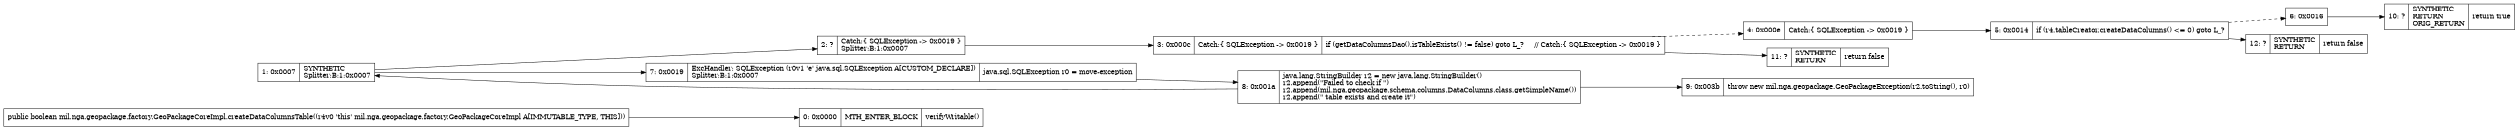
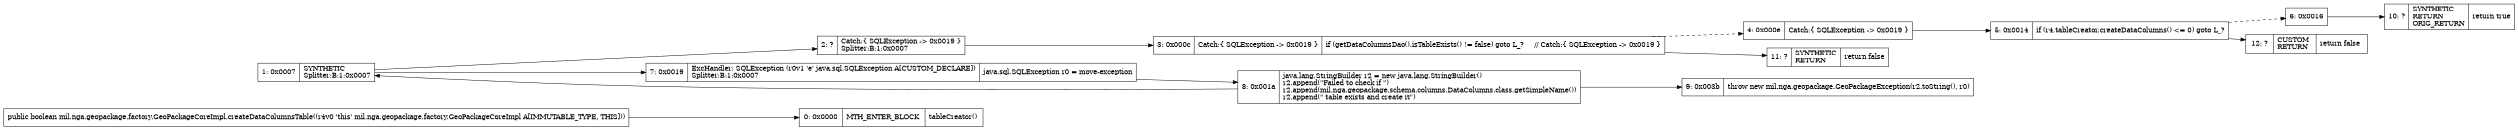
node "12: ?": text "SYNTHETIC" -> "CUSTOM"
node "0: 0x0000": text "verifyWritable()" -> "tableCreator()"
